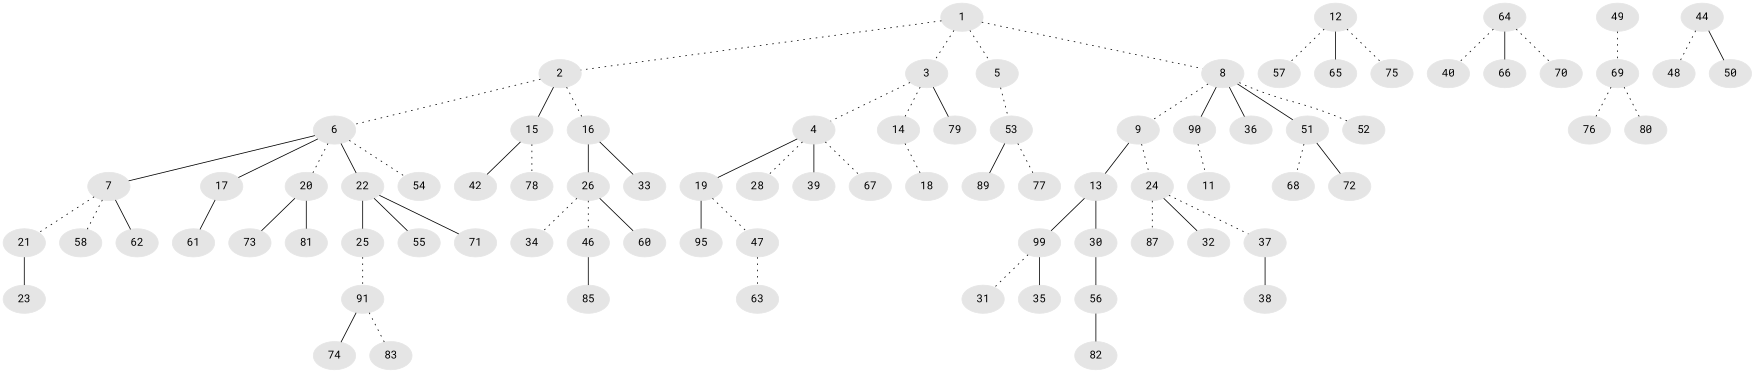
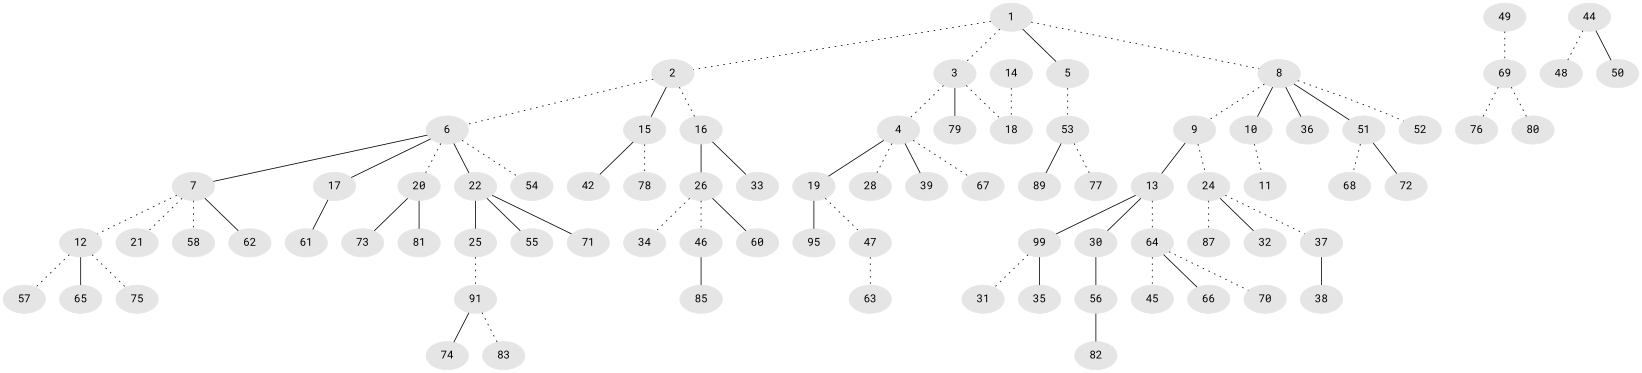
edge "1" -- "5": style dotted -> solid
node "40": label "40" -> "45"
edge "3" -- "14": now "3" -- "18"
node "90": label "90" -> "10"
edge "7" -- "12": added
edge "13" -- "64": added
node "23": removed
